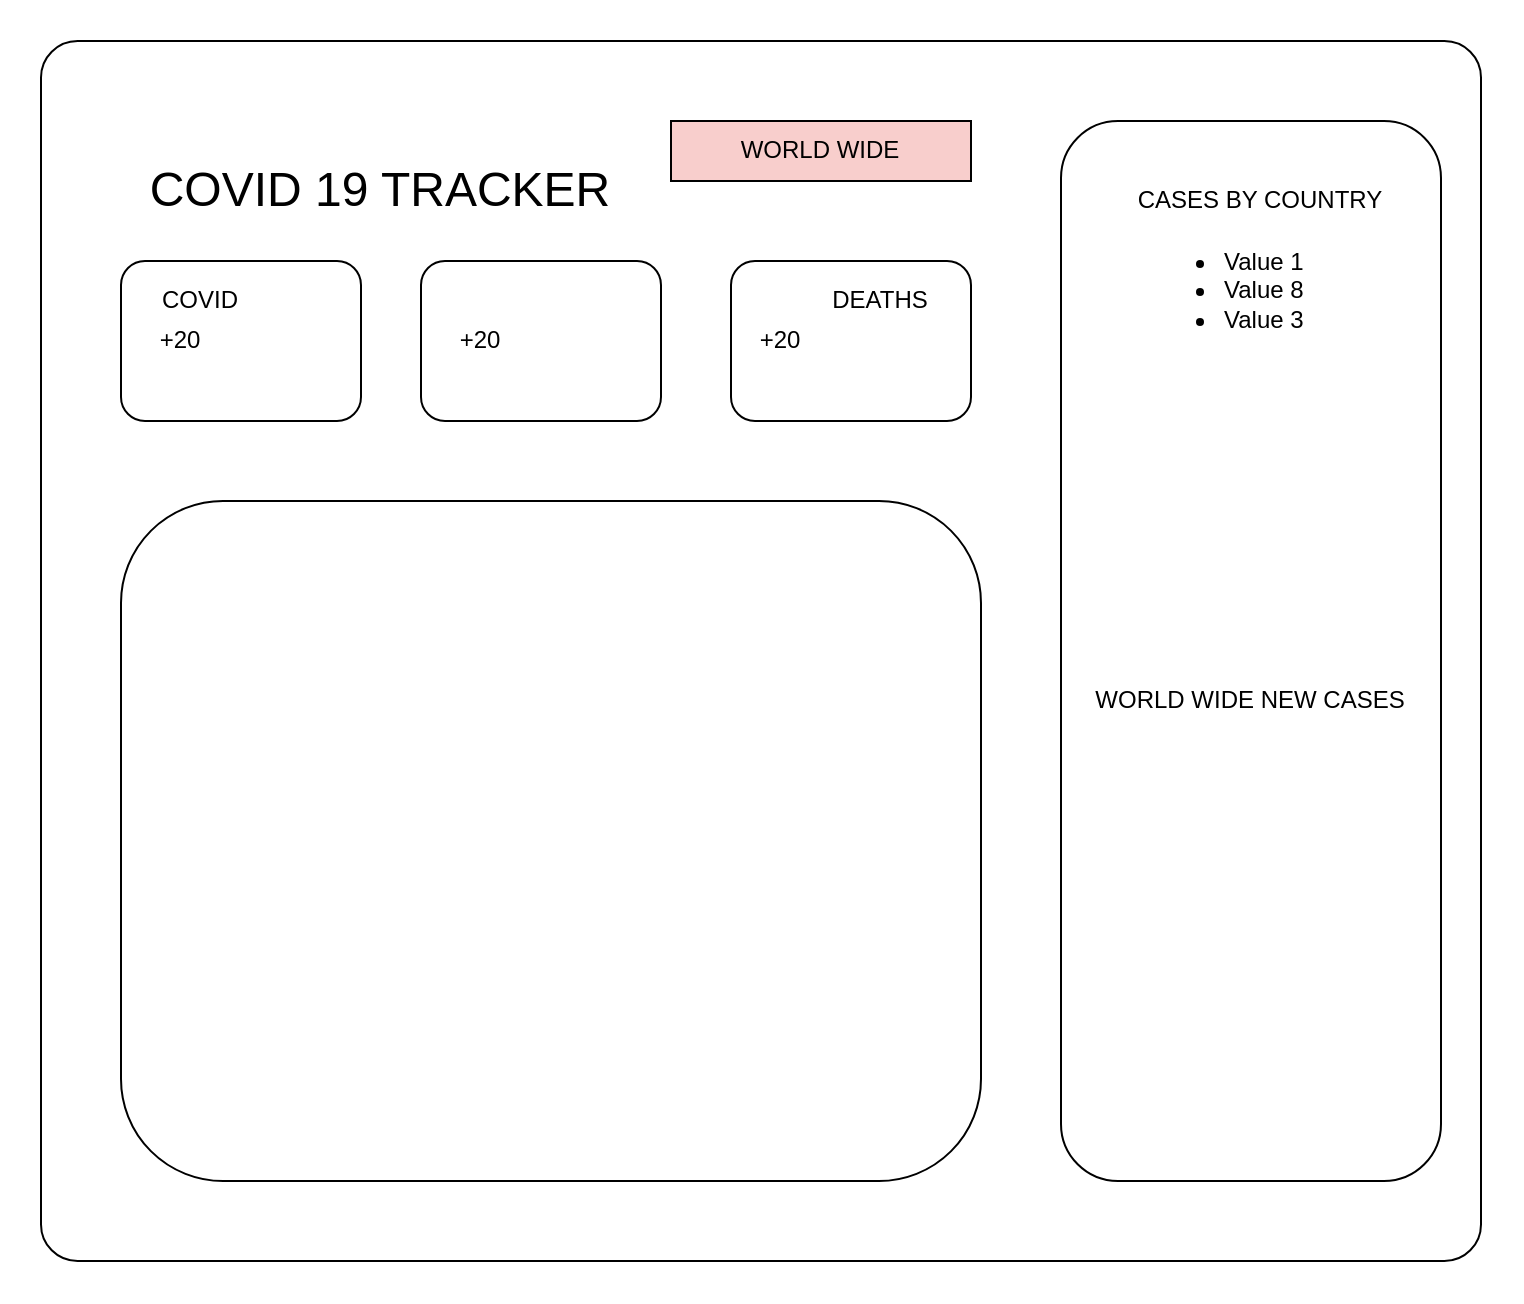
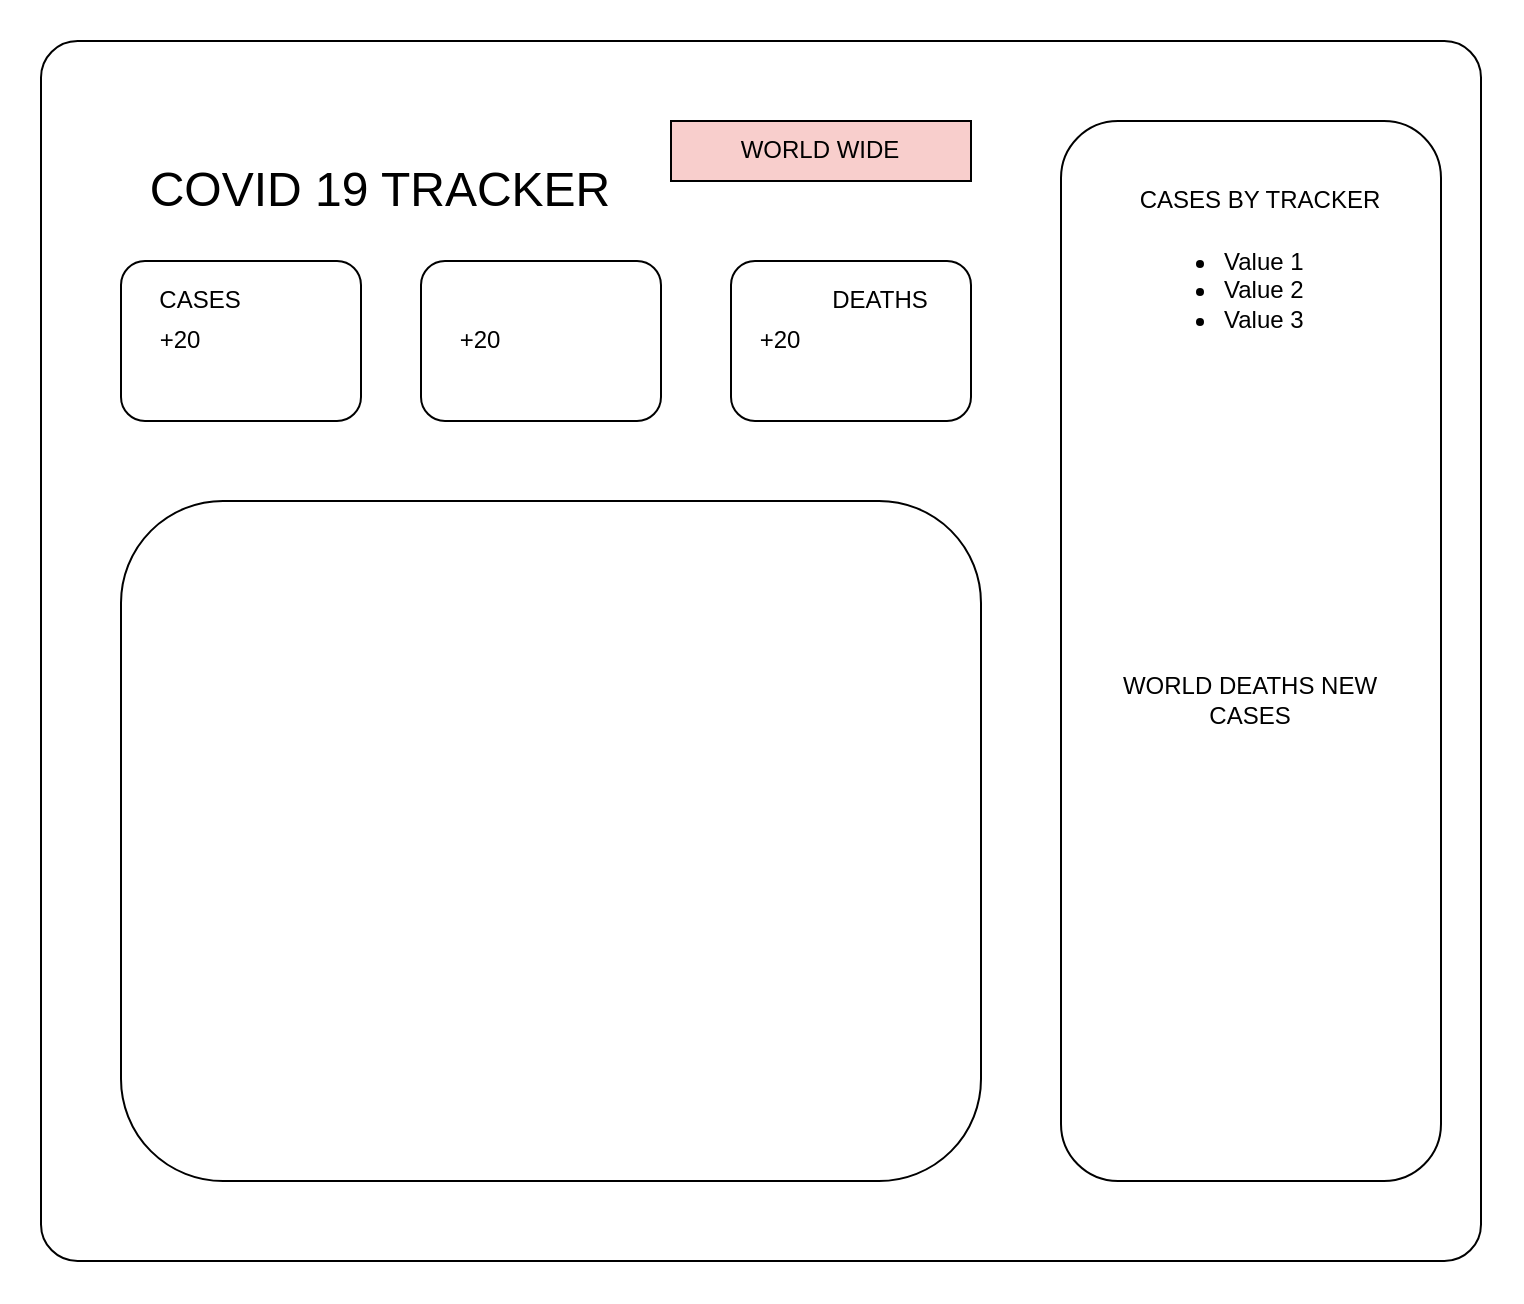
node "CASES BY COUNTRY": label "CASES BY COUNTRY" -> "CASES BY TRACKER"
node "Value 1 Value 8 Value 3": label "Value 1 Value 8 Value 3" -> "Value 1 Value 2 Value 3"
node "COVID": label "COVID" -> "CASES"
node "WORLD WIDE NEW CASES": label "WORLD WIDE NEW CASES" -> "WORLD DEATHS NEW CASES"
